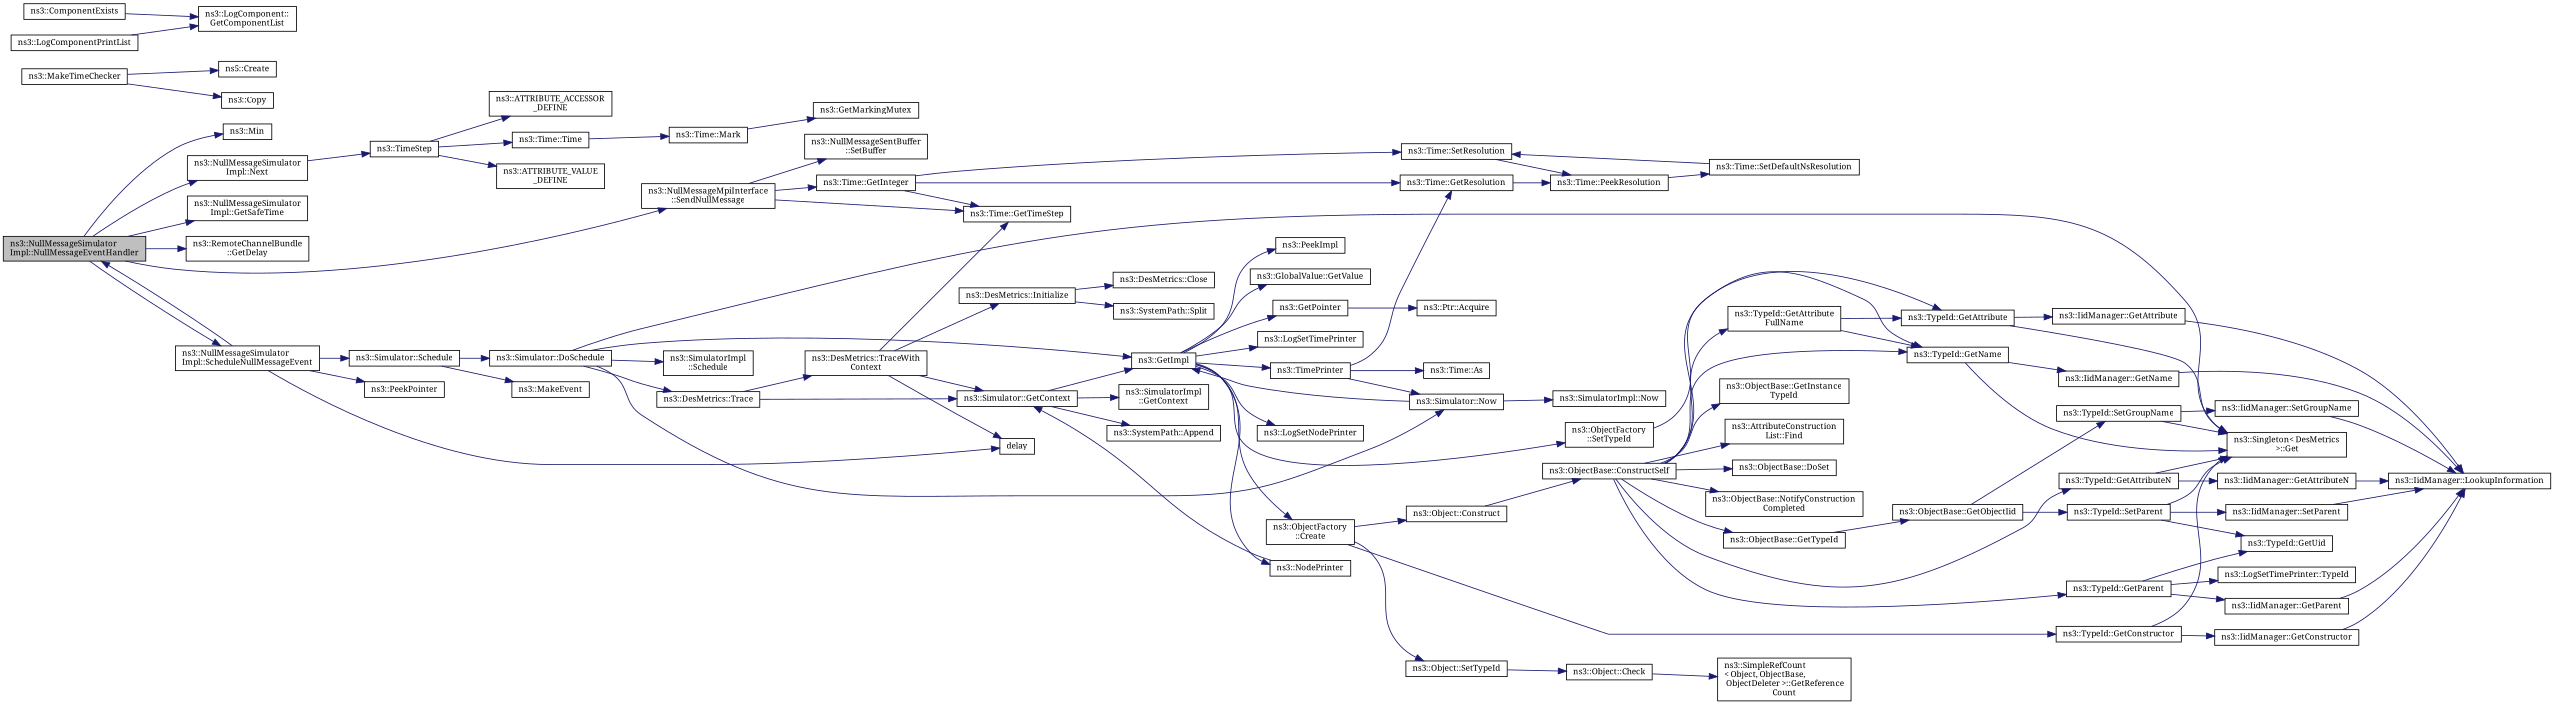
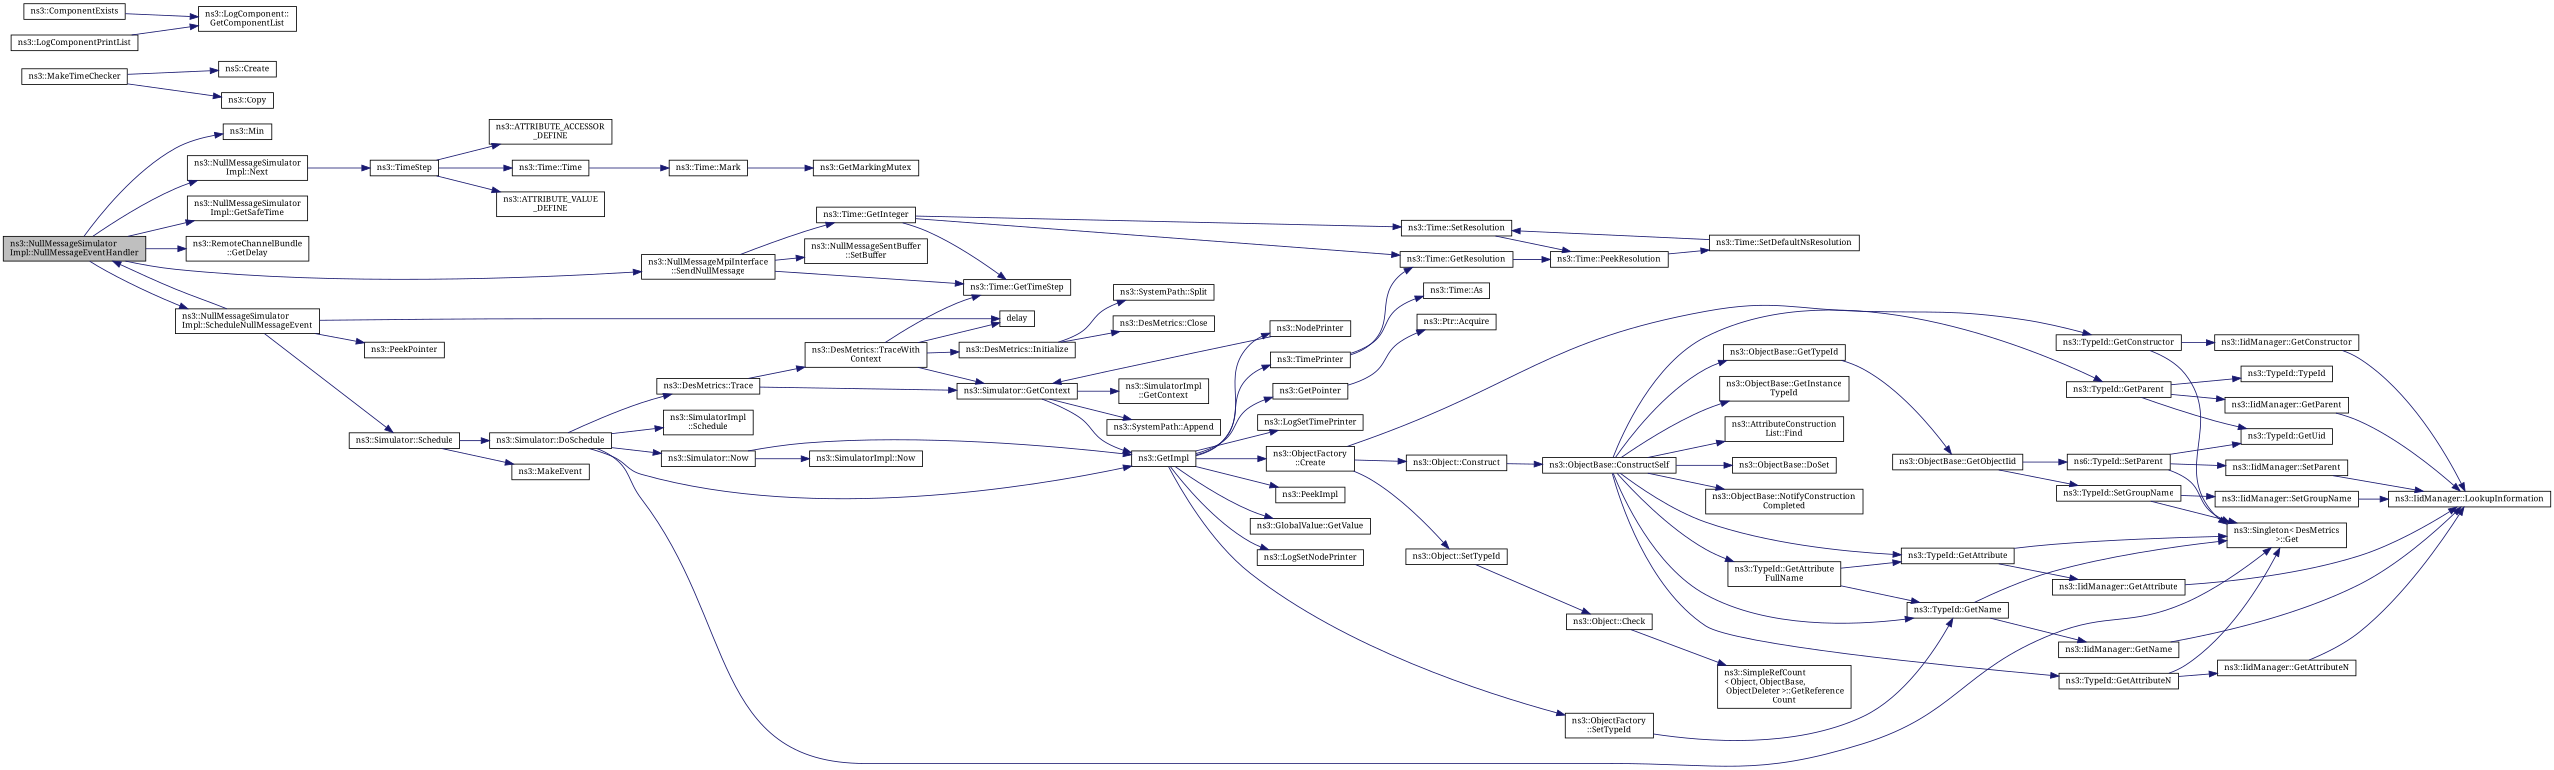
edge "ns3::TimePrinter" -> "ns3::Simulator::Now": removed
node "ns3::TypeId::SetParent": label "ns3::TypeId::SetParent" -> "ns6::TypeId::SetParent"
node "ns3::LogSetTimePrinter::TypeId": label "ns3::LogSetTimePrinter::TypeId" -> "ns3::TypeId::TypeId"
